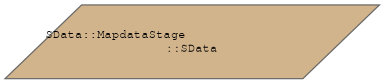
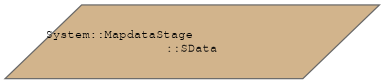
node "SData::MapdataStage ::SData": label "SData::MapdataStage ::SData" -> "System::MapdataStage ::SData"
